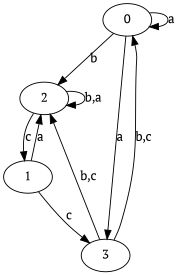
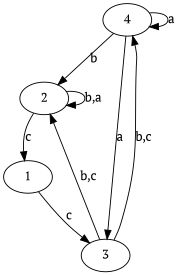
node "0": label "0" -> "4"
edge "1" -> "2": removed, label "a"
